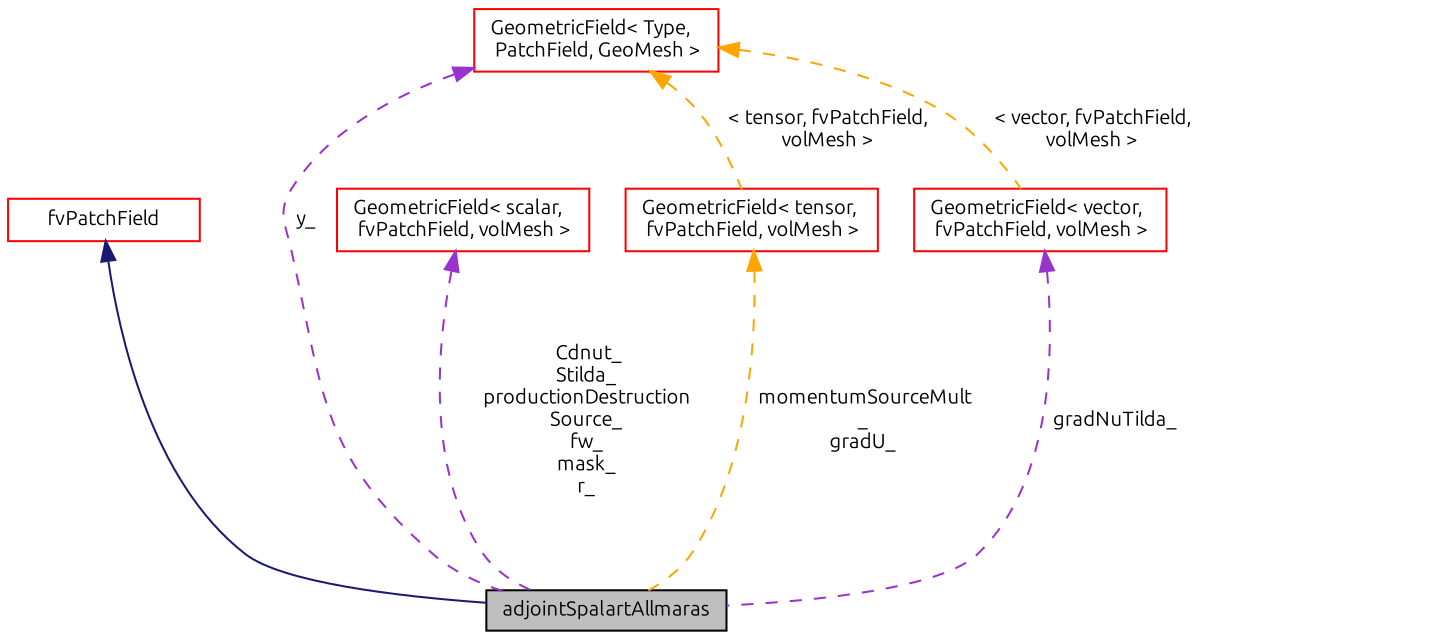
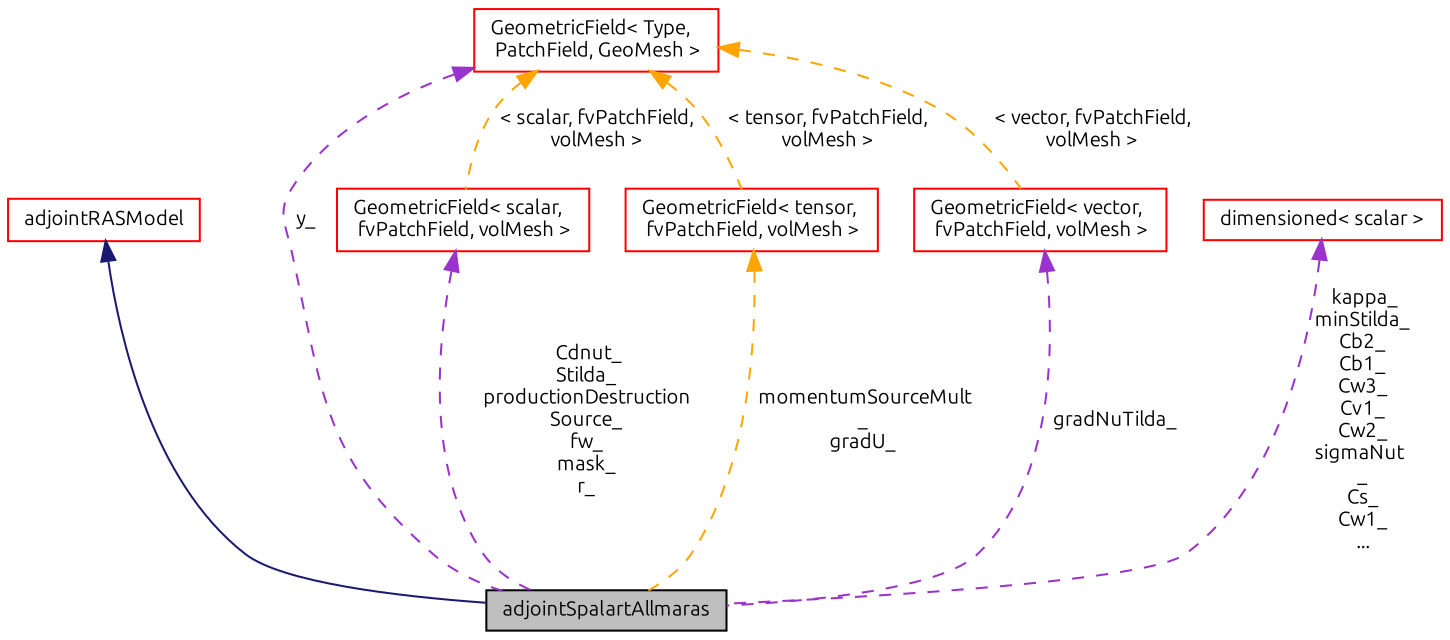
edge "GeometricField< scalar, fvPatchField, volMesh >" -> "GeometricField< Type, PatchField, GeoMesh >": added, label "< scalar, fvPatchField, volMesh >"
node "fvPatchField": label "fvPatchField" -> "adjointRASModel"
node "dimensioned< scalar >": added
